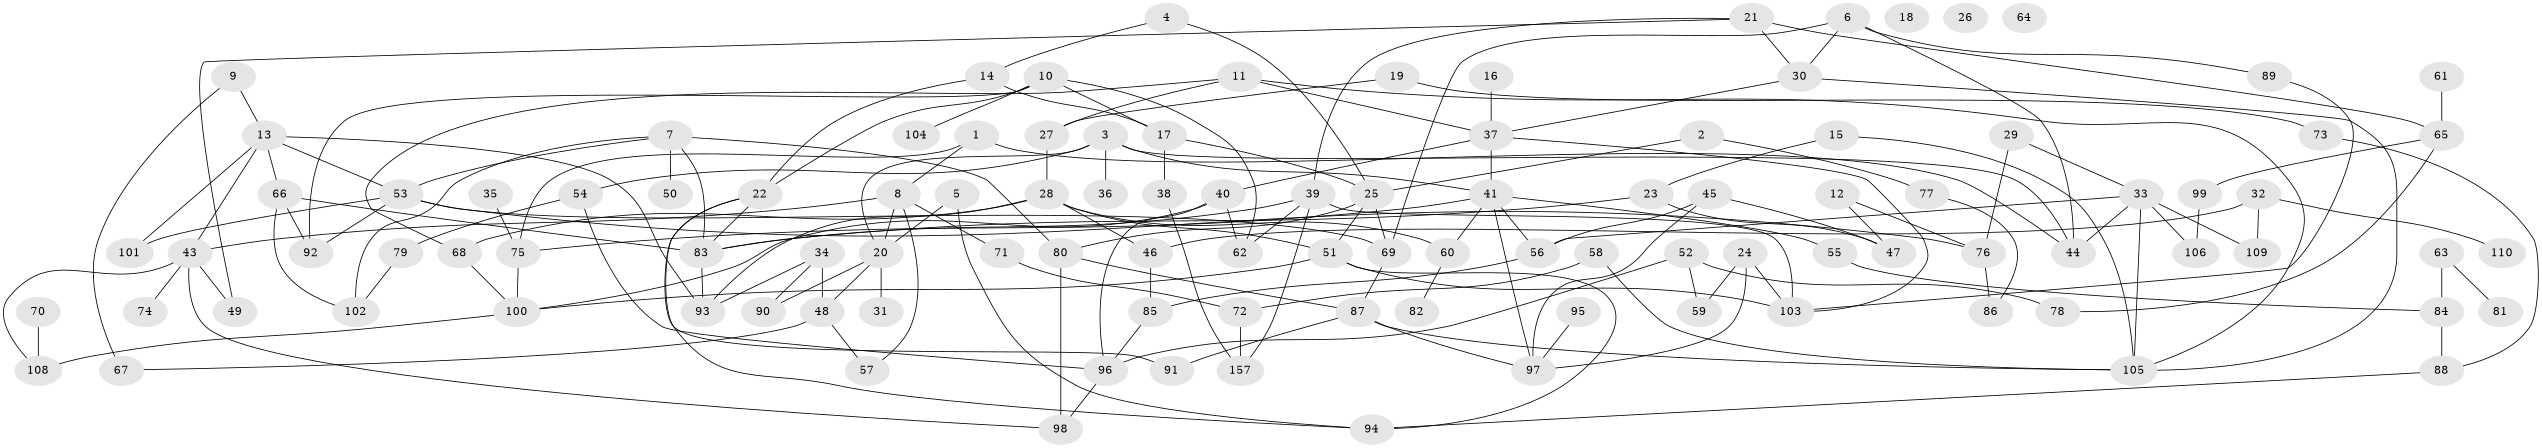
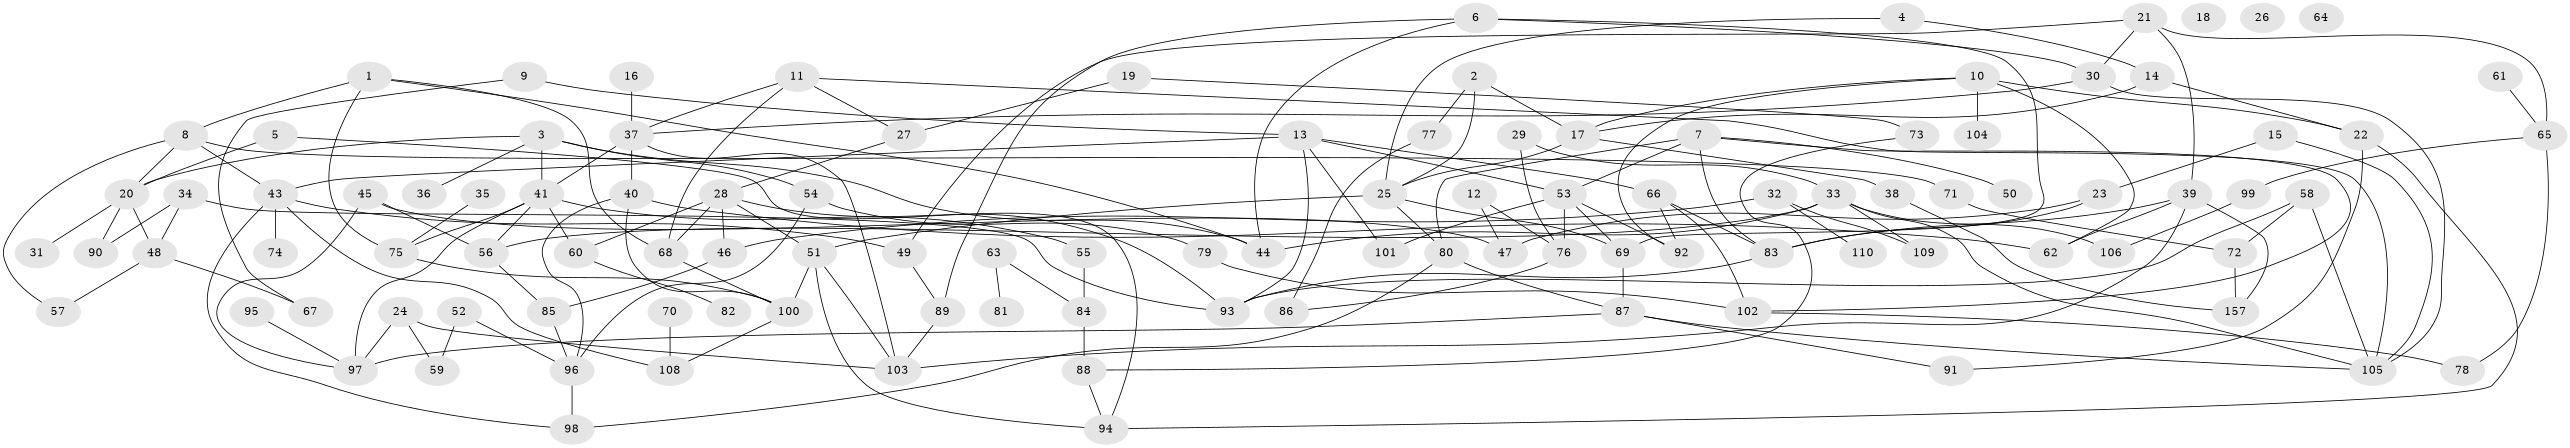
edge "2" -- "17": added
edge "1" -- "68": added
edge "22" -- "83": removed
edge "49" -- "89": added
edge "58" -- "93": added
edge "52" -- "78": now "102" -- "78"
